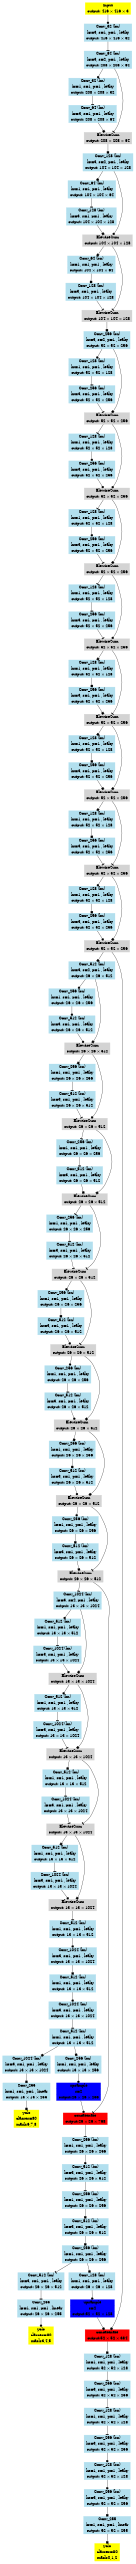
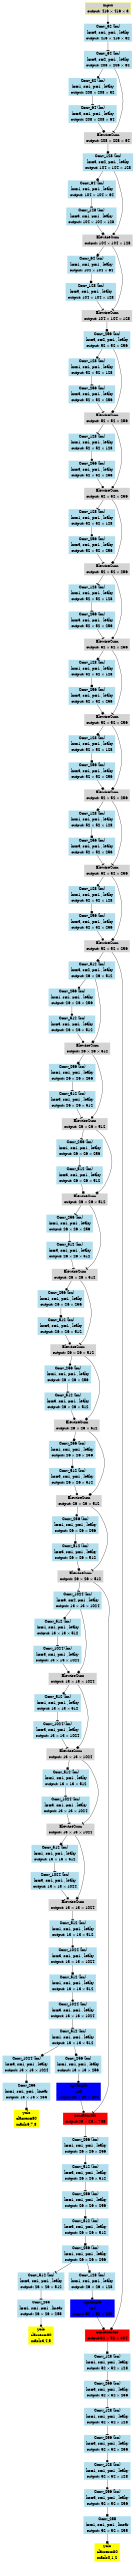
node "Input": fillcolor yellow -> lightgrey
